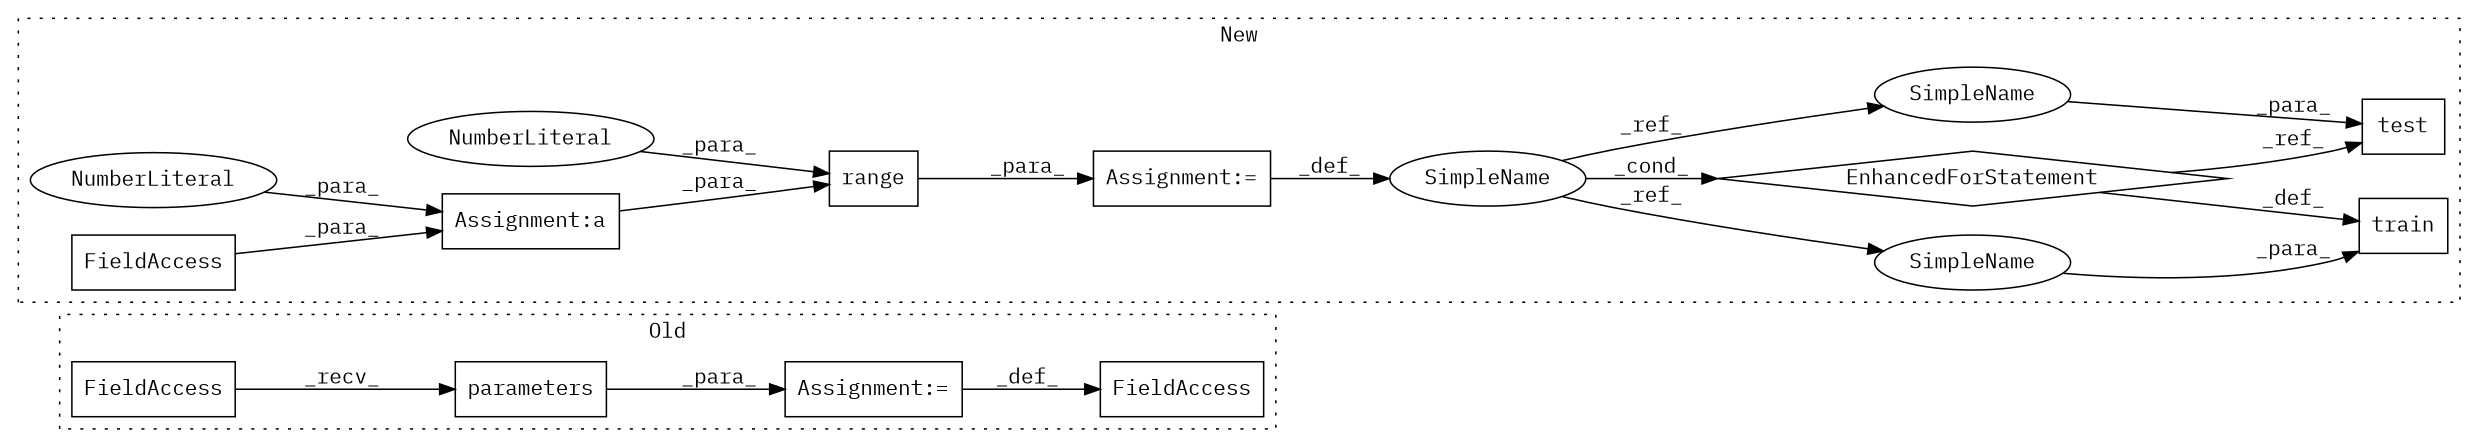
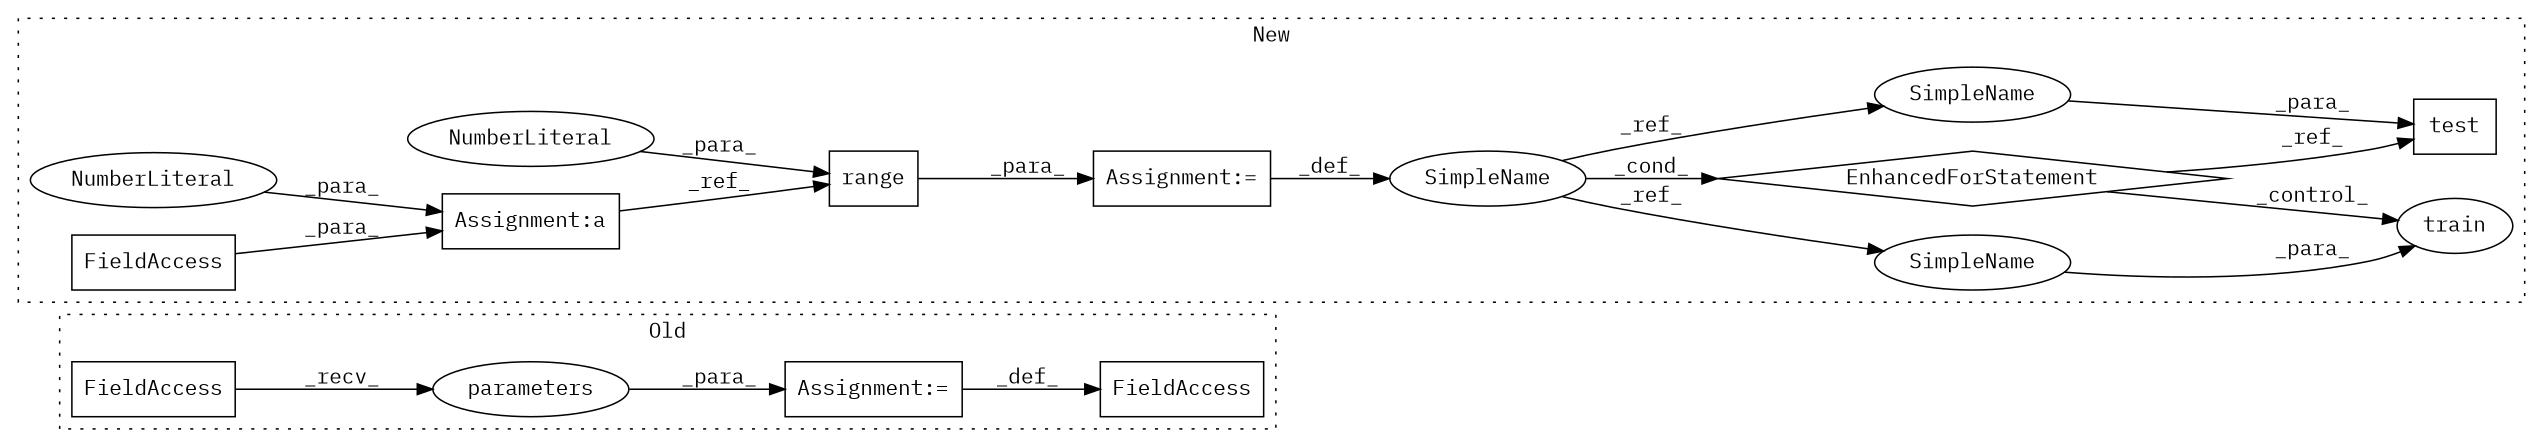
edge "Assignment:a" -> "range": label "_para_" -> "_ref_"
edge "EnhancedForStatement" -> "train": label "_def_" -> "_control_"
node "train": shape box -> ellipse
node "parameters": shape box -> ellipse
